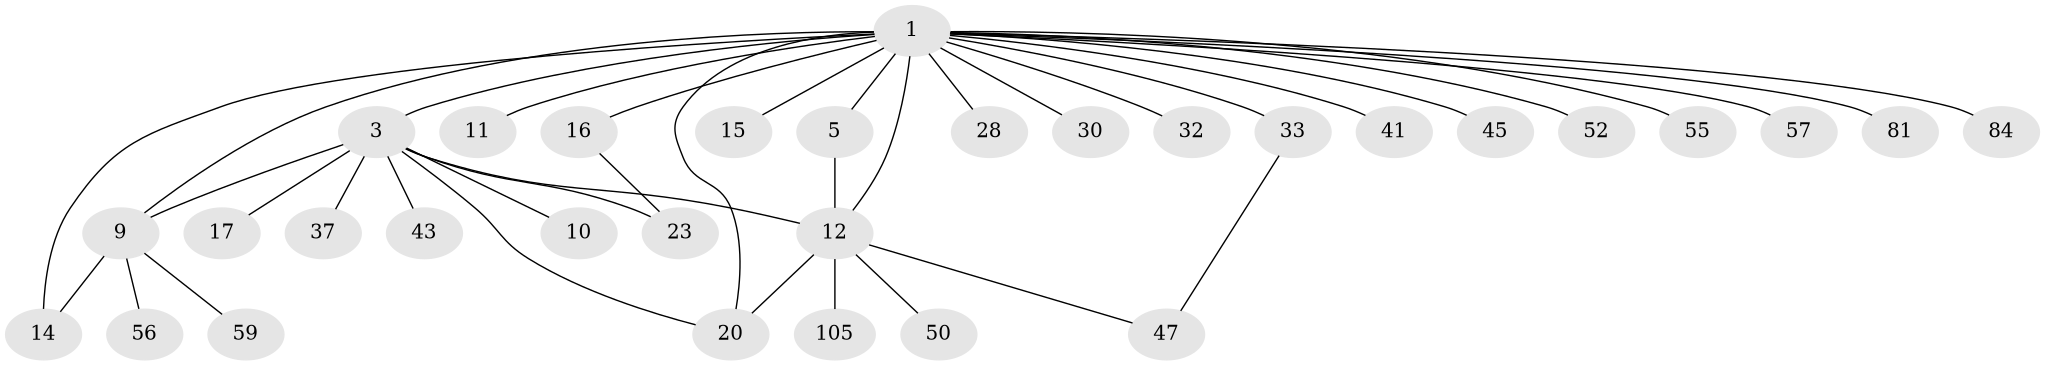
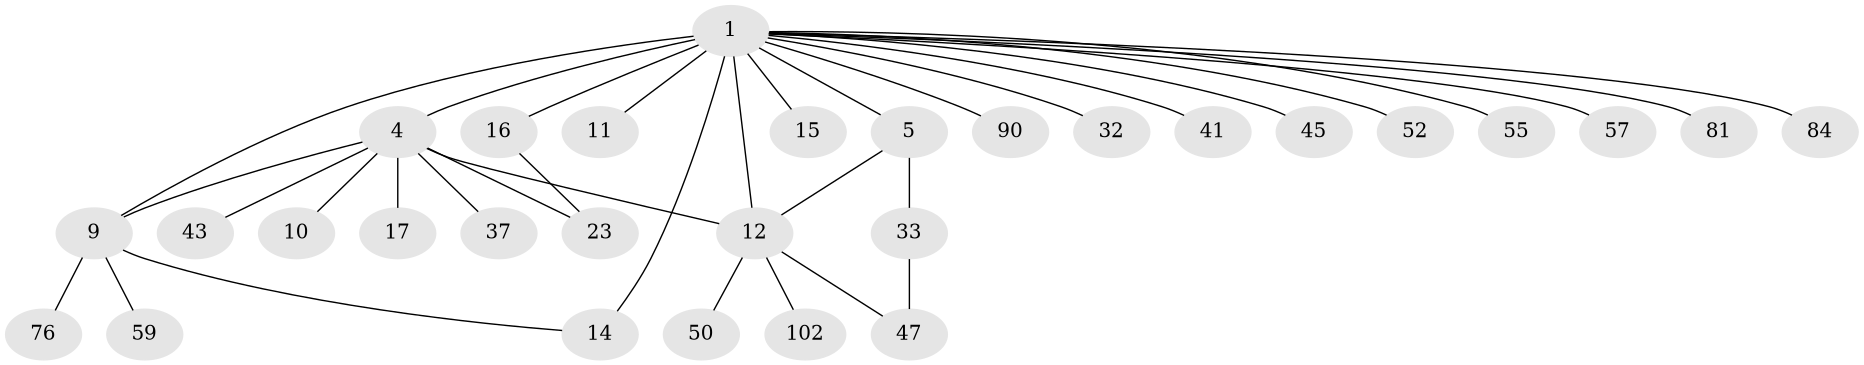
edge "1" -- "33": now "5" -- "33"
node "3": label "3" -> "4"
node "28": removed
node "30": label "30" -> "90"
node "56": label "56" -> "76"
node "20": removed
node "105": label "105" -> "102"
